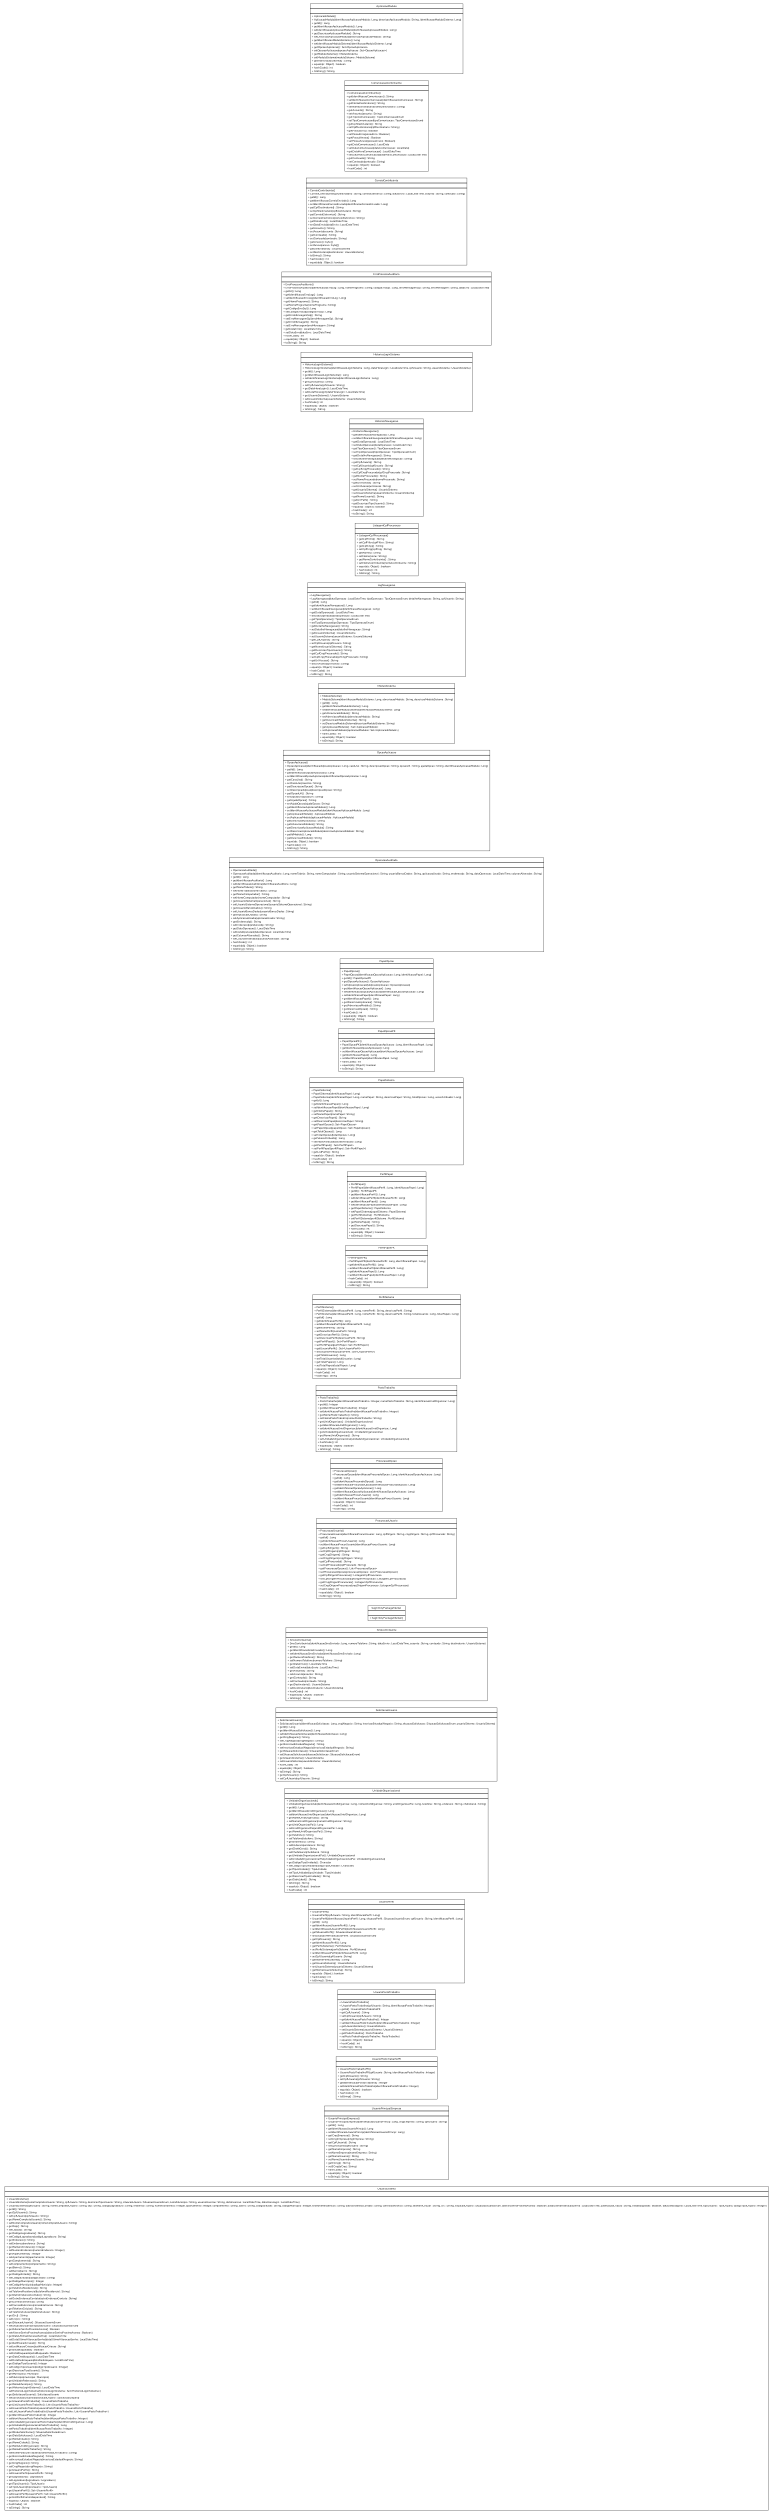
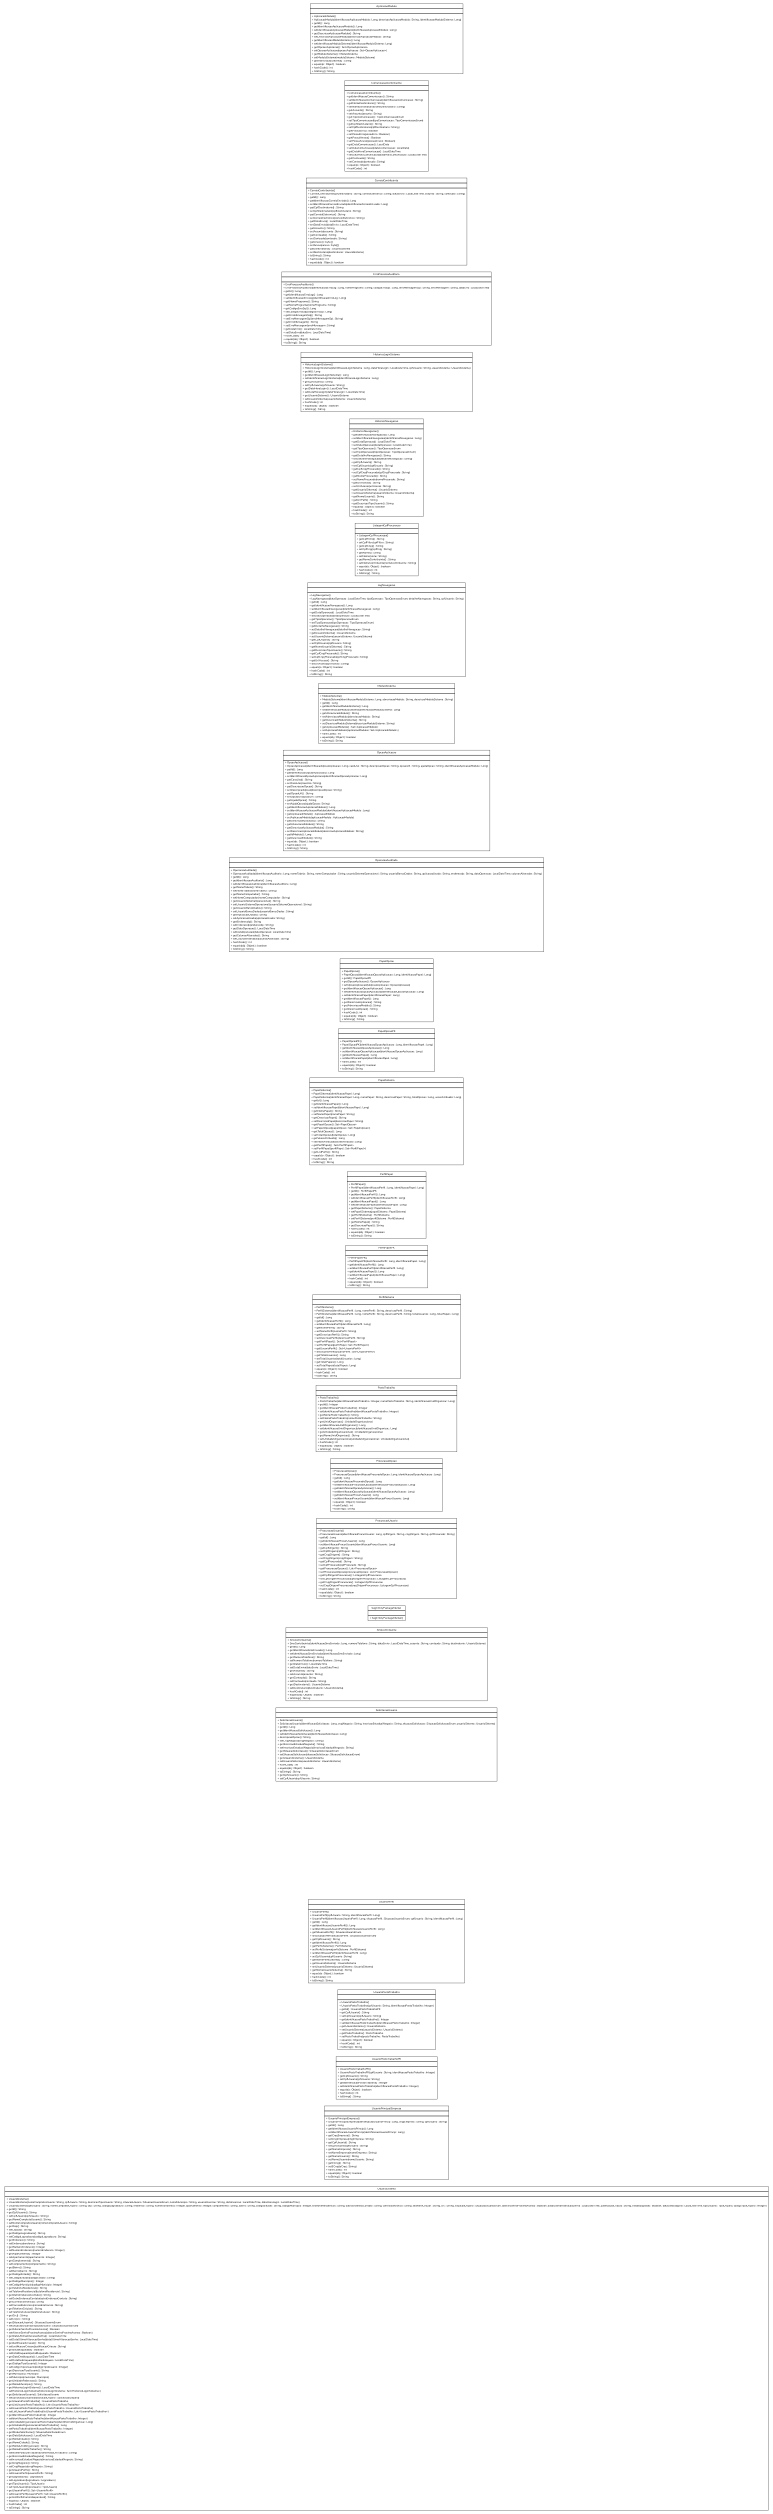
node "SolicitacaoUsuario": text "+ getCnpjNegocio() : String" -> "+ descripcaoOpcao() : String"
node "UnidadeOrganizacional": removed
